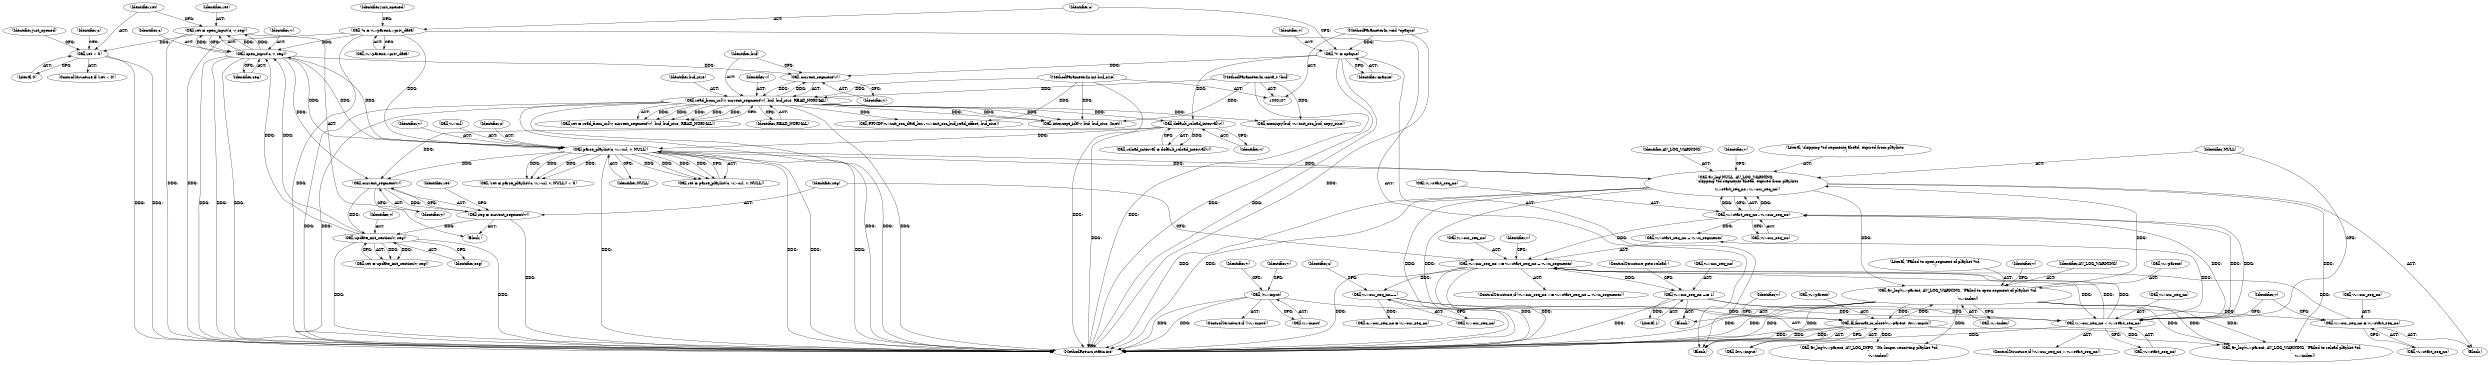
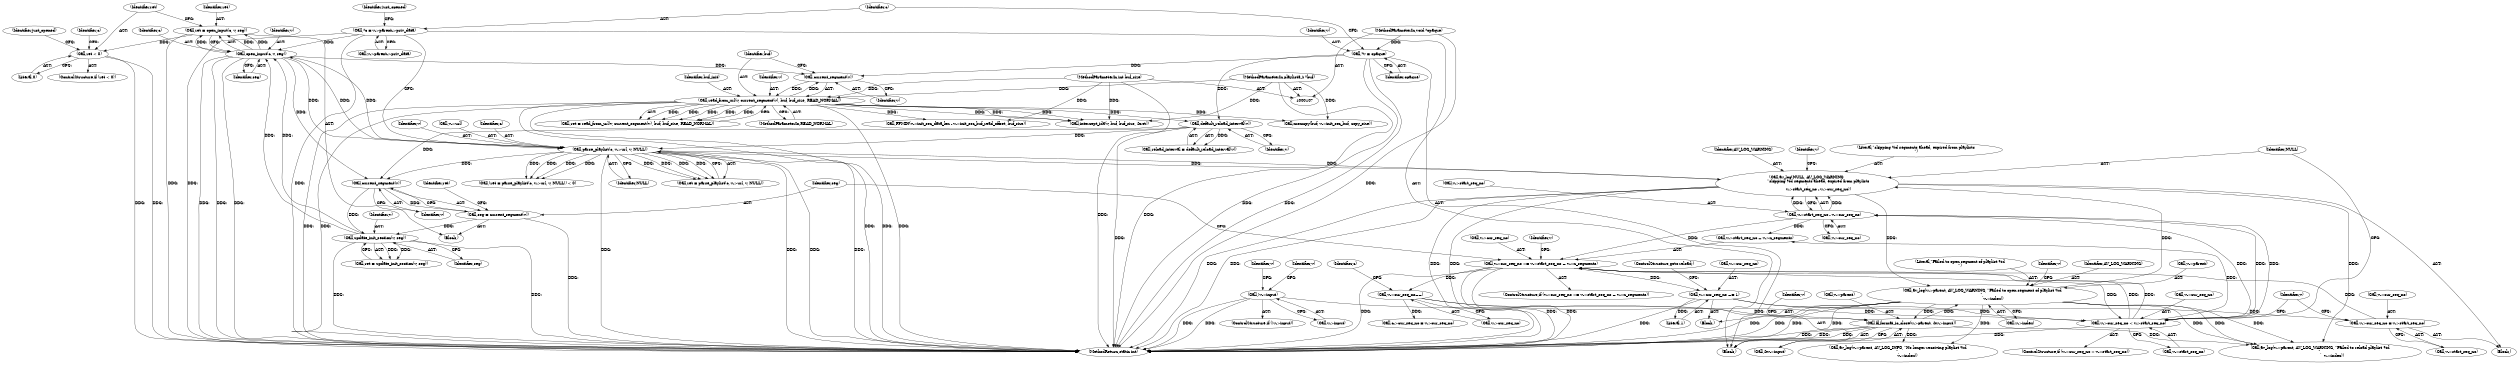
node "(Identifier,buf_size)": label "(Identifier,buf_size)" -> "(Identifier,buf_init)"
node "(MethodParameterIn,uint8_t *buf)": label "(MethodParameterIn,uint8_t *buf)" -> "(MethodParameterIn,playlist8_t *buf)"
edge "(Call,*c = v->parent->priv_data)" -> "(Call,parse_playlist(c, v->url, v, NULL))": label "DDG: " -> "CFG: "
node "(Identifier,READ_NORMAL)": label "(Identifier,READ_NORMAL)" -> "(MethodParameterIn,READ_NORMAL)"
edge "(Call,reload_interval = default_reload_interval(v))" -> "(Call,default_reload_interval(v))": label "CFG: " -> "AST: "
